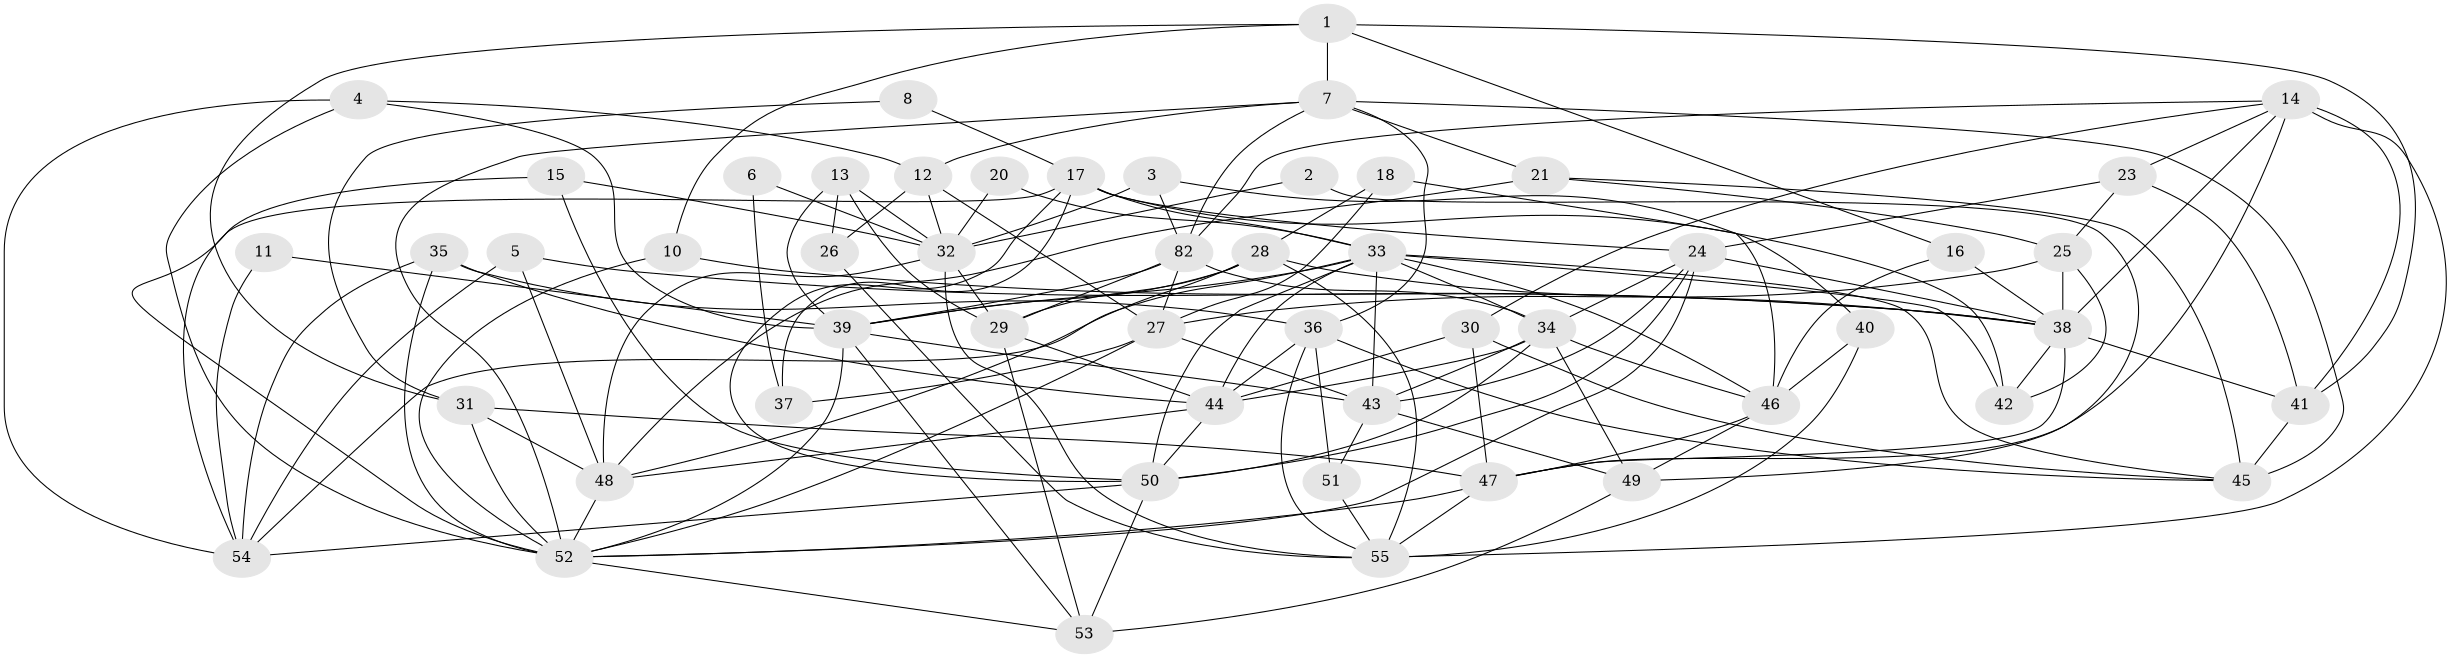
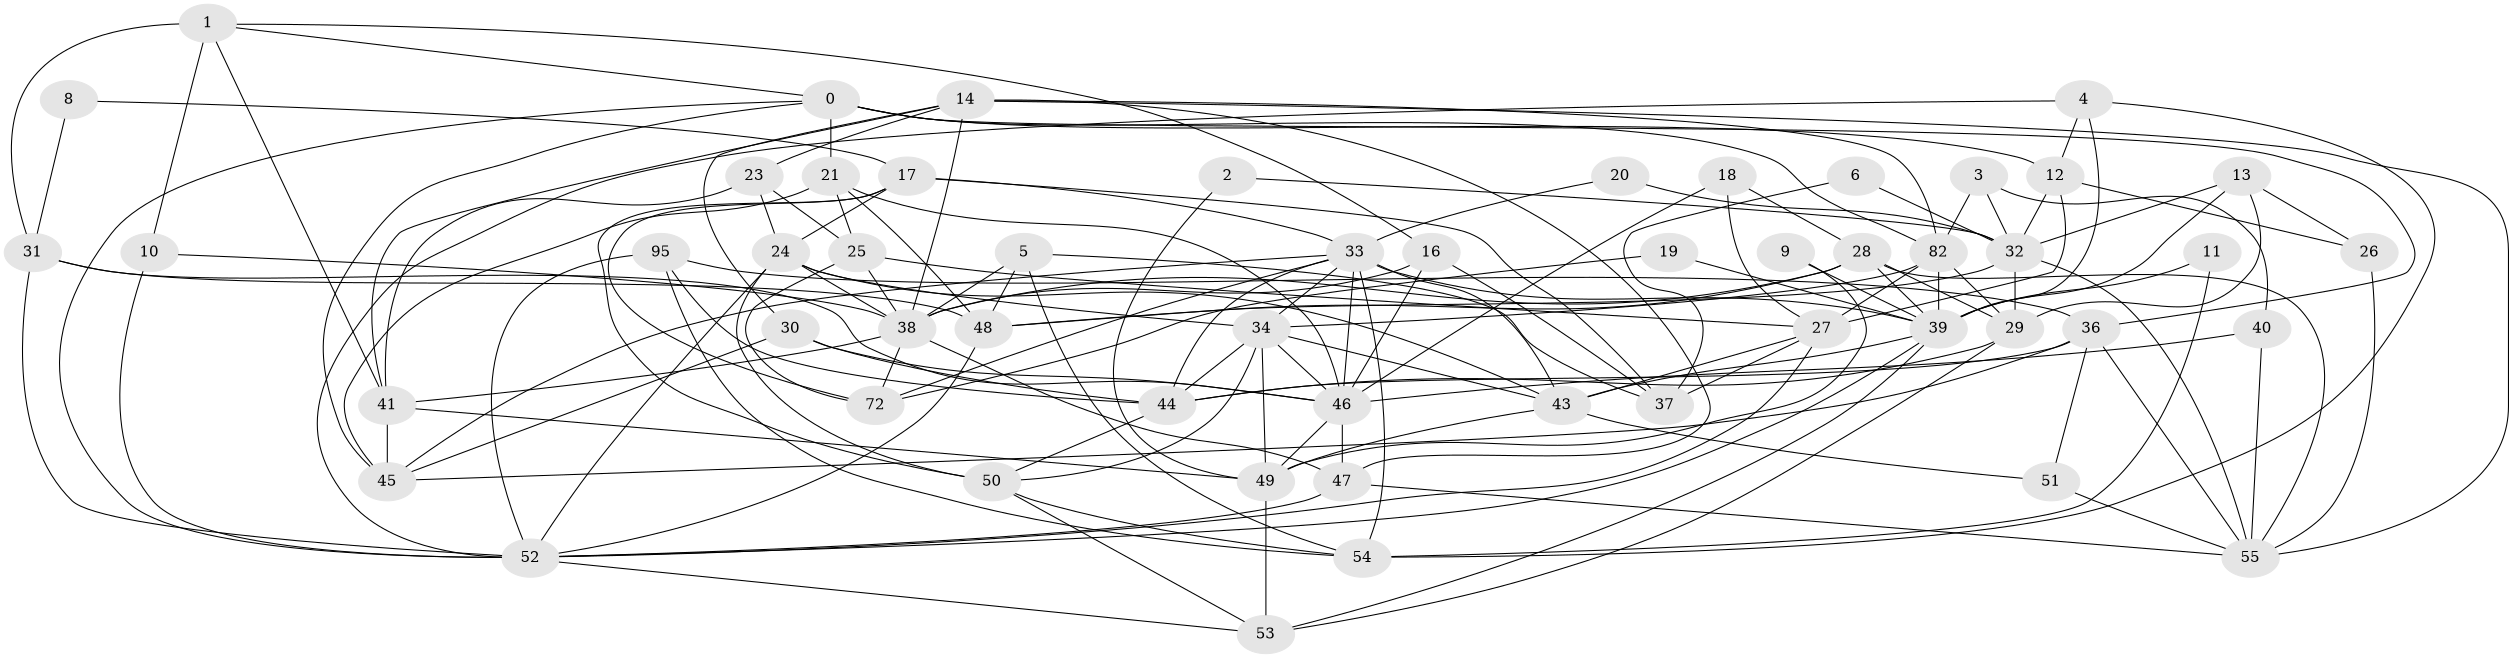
node "7": label "7" -> "0"
node "15": removed
edge "17" -- "54": removed
edge "21" -- "46": added
node "35": label "35" -> "95"
node "19": added
node "9": added
edge "5" -- "37": added
edge "16" -- "37": added
edge "33" -- "50": removed
edge "30" -- "47": now "30" -- "46"
node "42": label "42" -> "72"
edge "31" -- "47": now "31" -- "46"
edge "41" -- "49": added
edge "44" -- "48": removed
